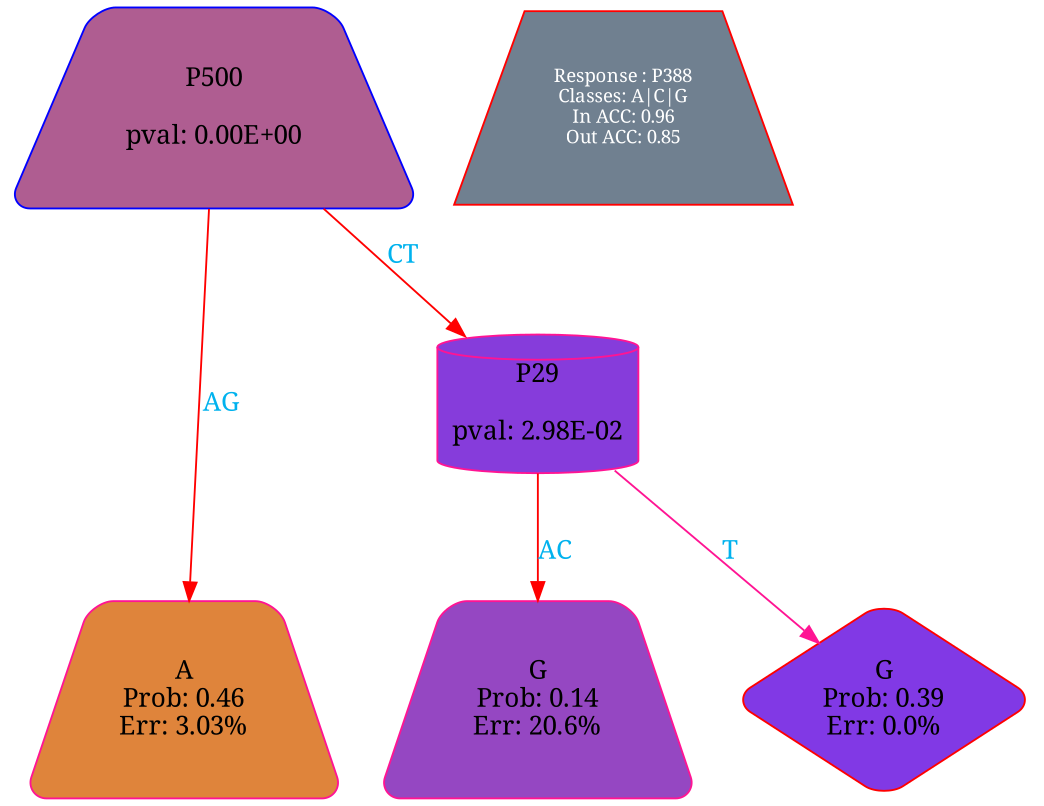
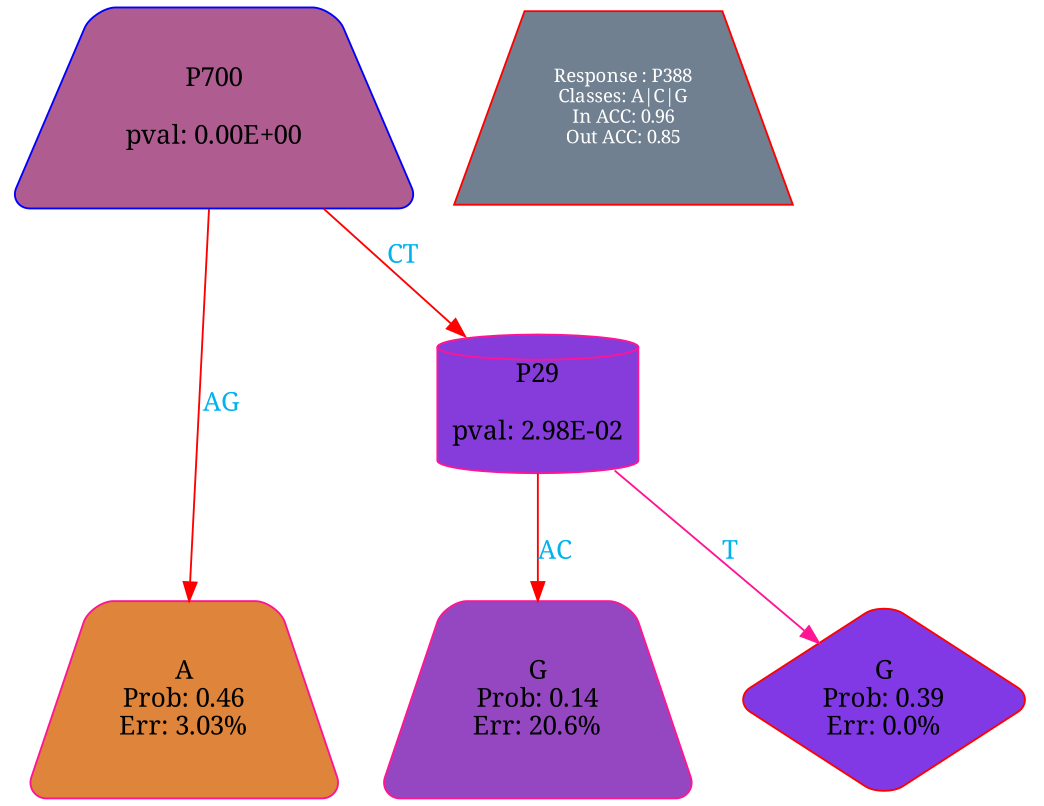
node "P500 pval: 0.00E+00": label "P500 pval: 0.00E+00" -> "P700 pval: 0.00E+00"
